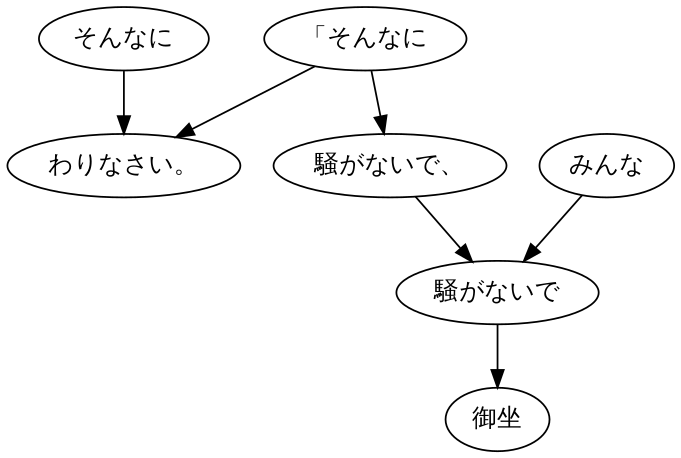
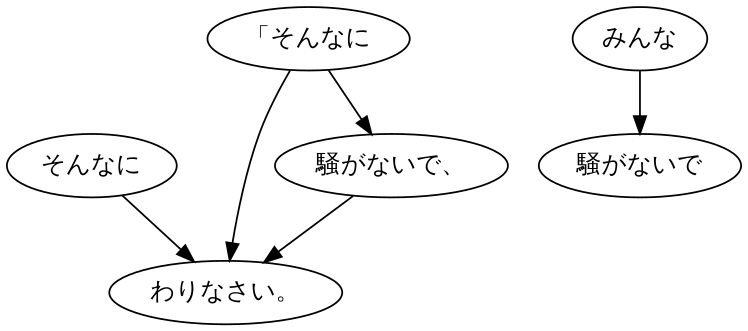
edge "騒がないで、" -> "騒がないで": now "騒がないで、" -> "わりなさい。"
node "御坐": removed
